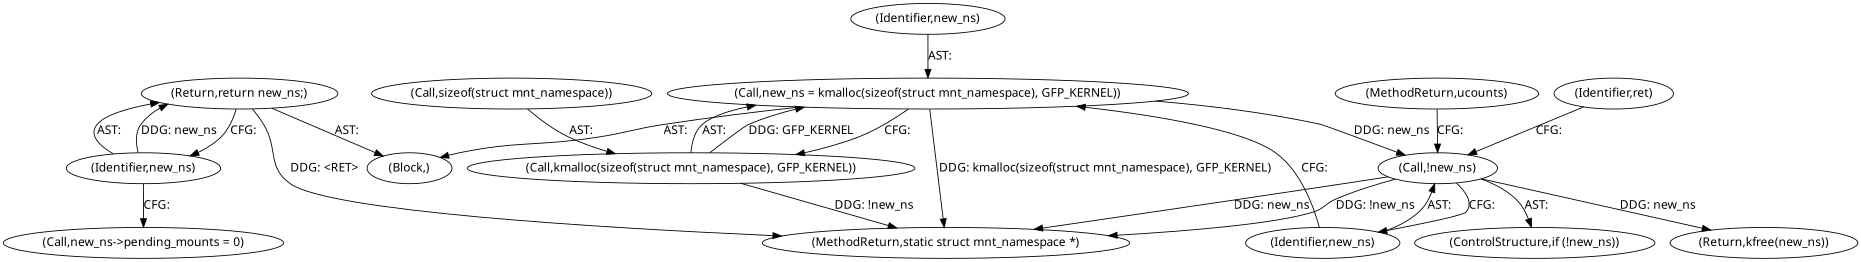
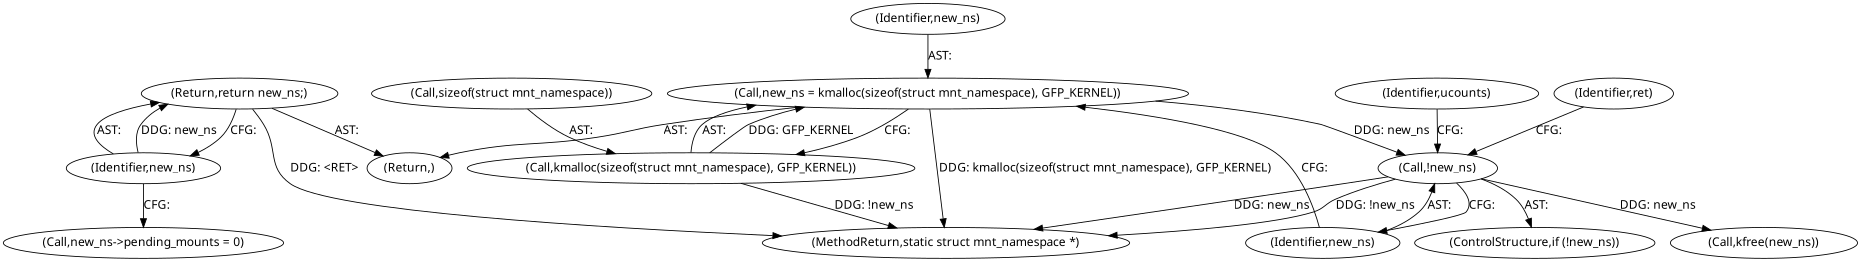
node "(MethodReturn,ucounts)": label "(MethodReturn,ucounts)" -> "(Identifier,ucounts)"
node "(Block,)": label "(Block,)" -> "(Return,)"
node "(Return,kfree(new_ns))": label "(Return,kfree(new_ns))" -> "(Call,kfree(new_ns))"
